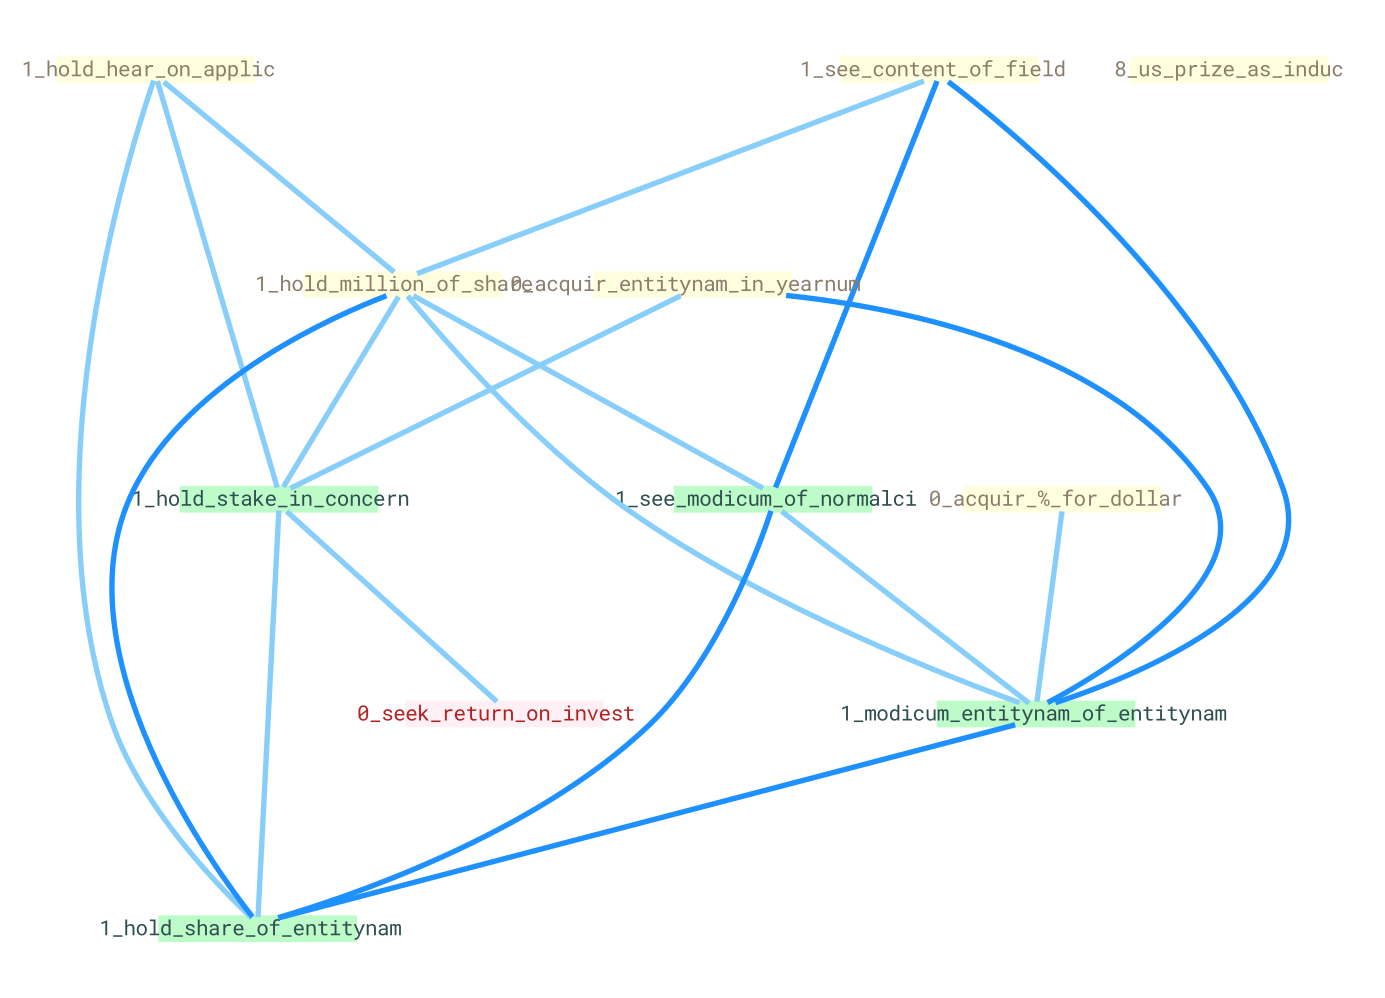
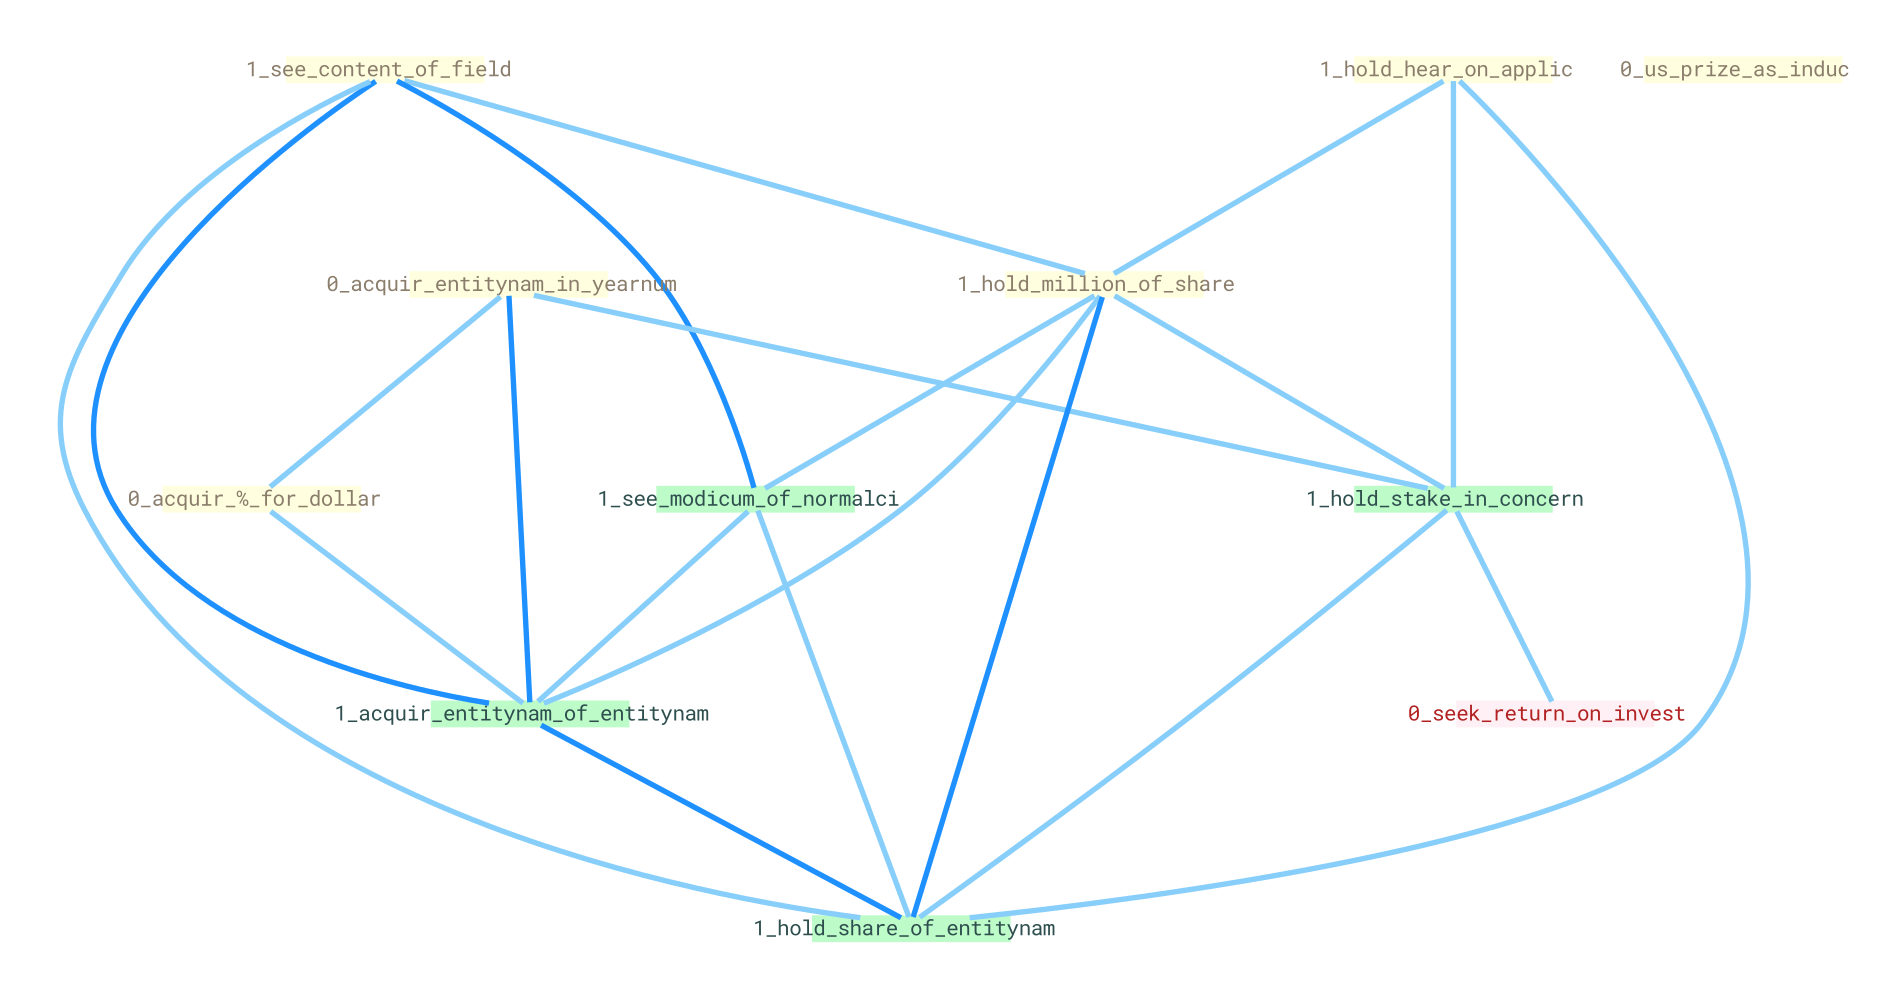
node "8_us_prize_as_induc": label "8_us_prize_as_induc" -> "0_us_prize_as_induc"
edge "0_acquir_entitynam_in_yearnum" -- "0_acquir_%_for_dollar": added
edge "1_see_content_of_field" -- "1_hold_share_of_entitynam": added
node "1_modicum_entitynam_of_entitynam": label "1_modicum_entitynam_of_entitynam" -> "1_acquir_entitynam_of_entitynam"
edge "1_see_modicum_of_normalci" -- "1_hold_share_of_entitynam": color #1e90ff -> #87cefa
